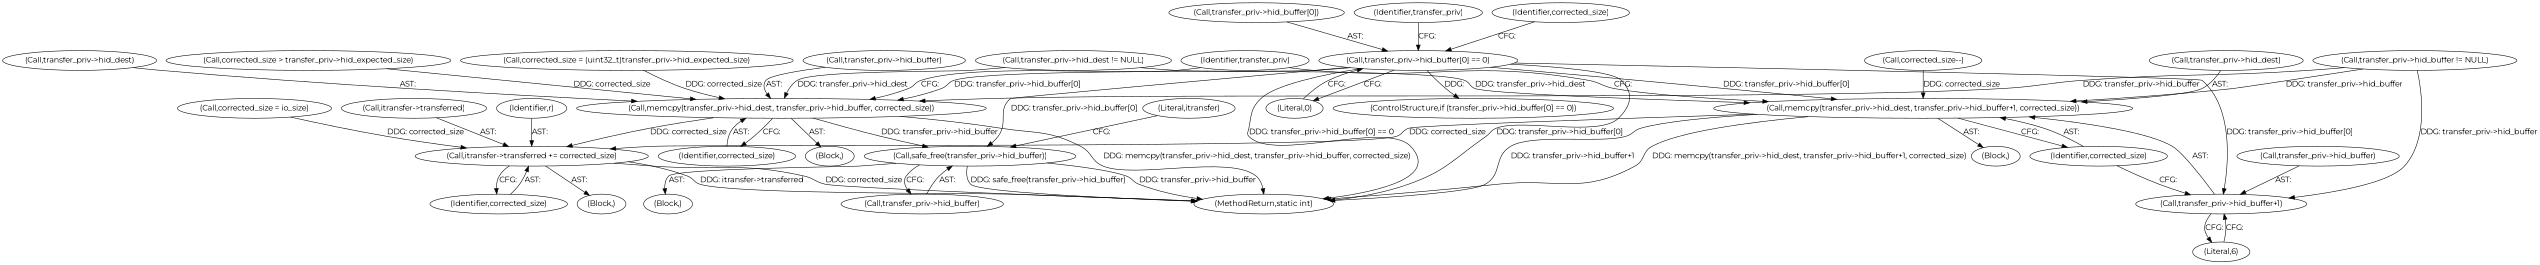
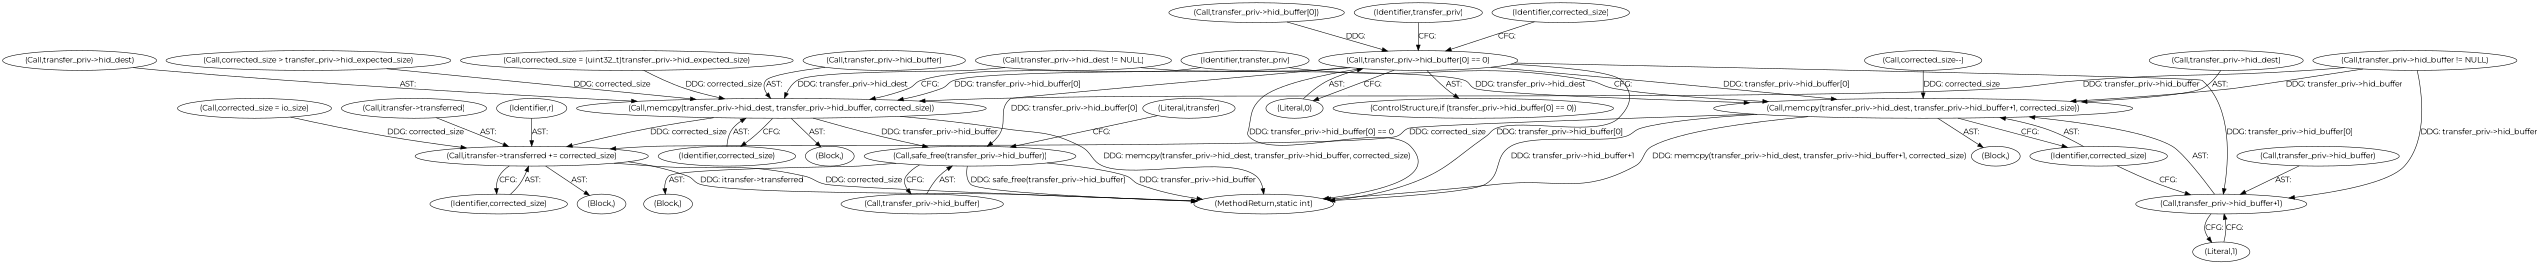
edge "(Call,transfer_priv->hid_buffer[0])" -> "(Call,transfer_priv->hid_buffer[0] == 0)": label "AST: " -> "DDG: "
edge "(Literal,0)" -> "(Call,transfer_priv->hid_buffer[0] == 0)": label "CFG: " -> "AST: "
edge "(Call,transfer_priv->hid_buffer[0] == 0)" -> "(ControlStructure,if (transfer_priv->hid_buffer[0] == 0))": label "DDG: " -> "AST: "
node "(Literal,6)": label "(Literal,6)" -> "(Literal,1)"
